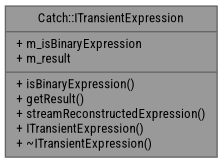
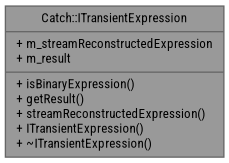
node "Catch::ITransientExpression": text "+ m_isBinaryExpression" -> "+ m_streamReconstructedExpression"
